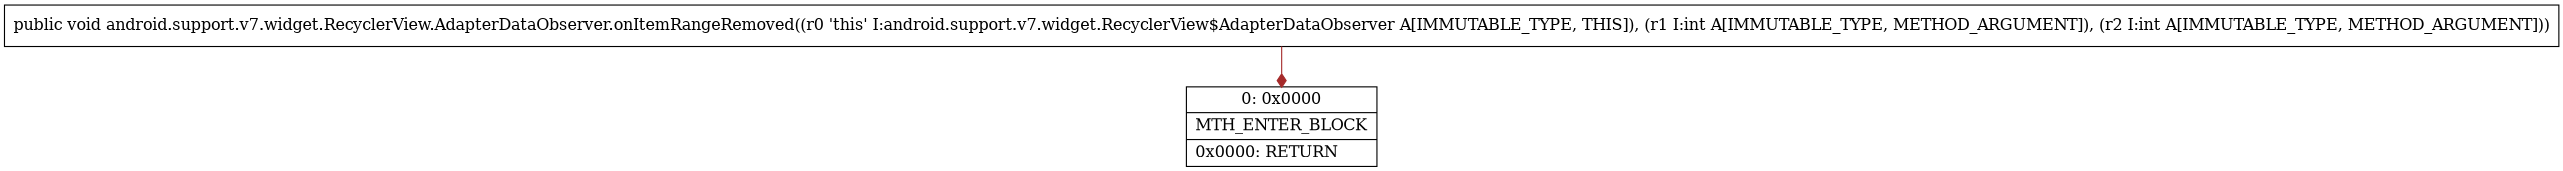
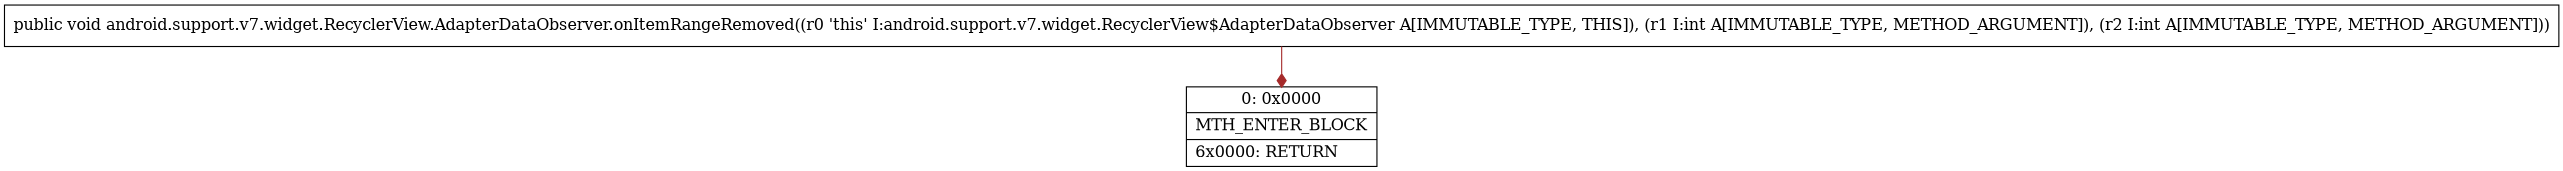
node "0: 0x0000": text "0x0000: RETURN" -> "6x0000: RETURN"
